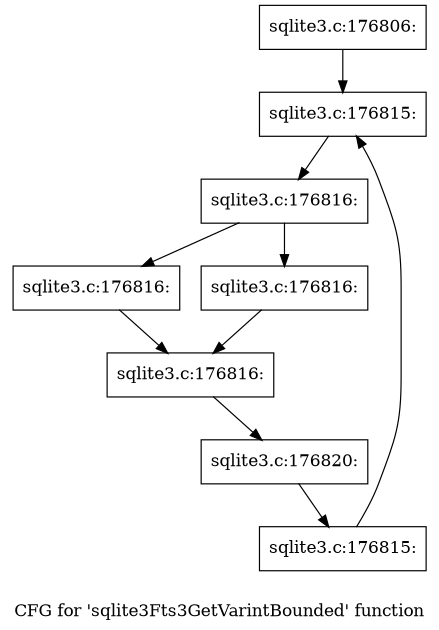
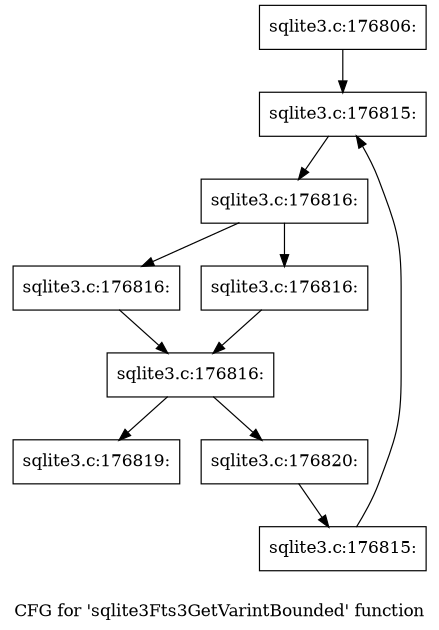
node "sqlite3.c:176819:": added
